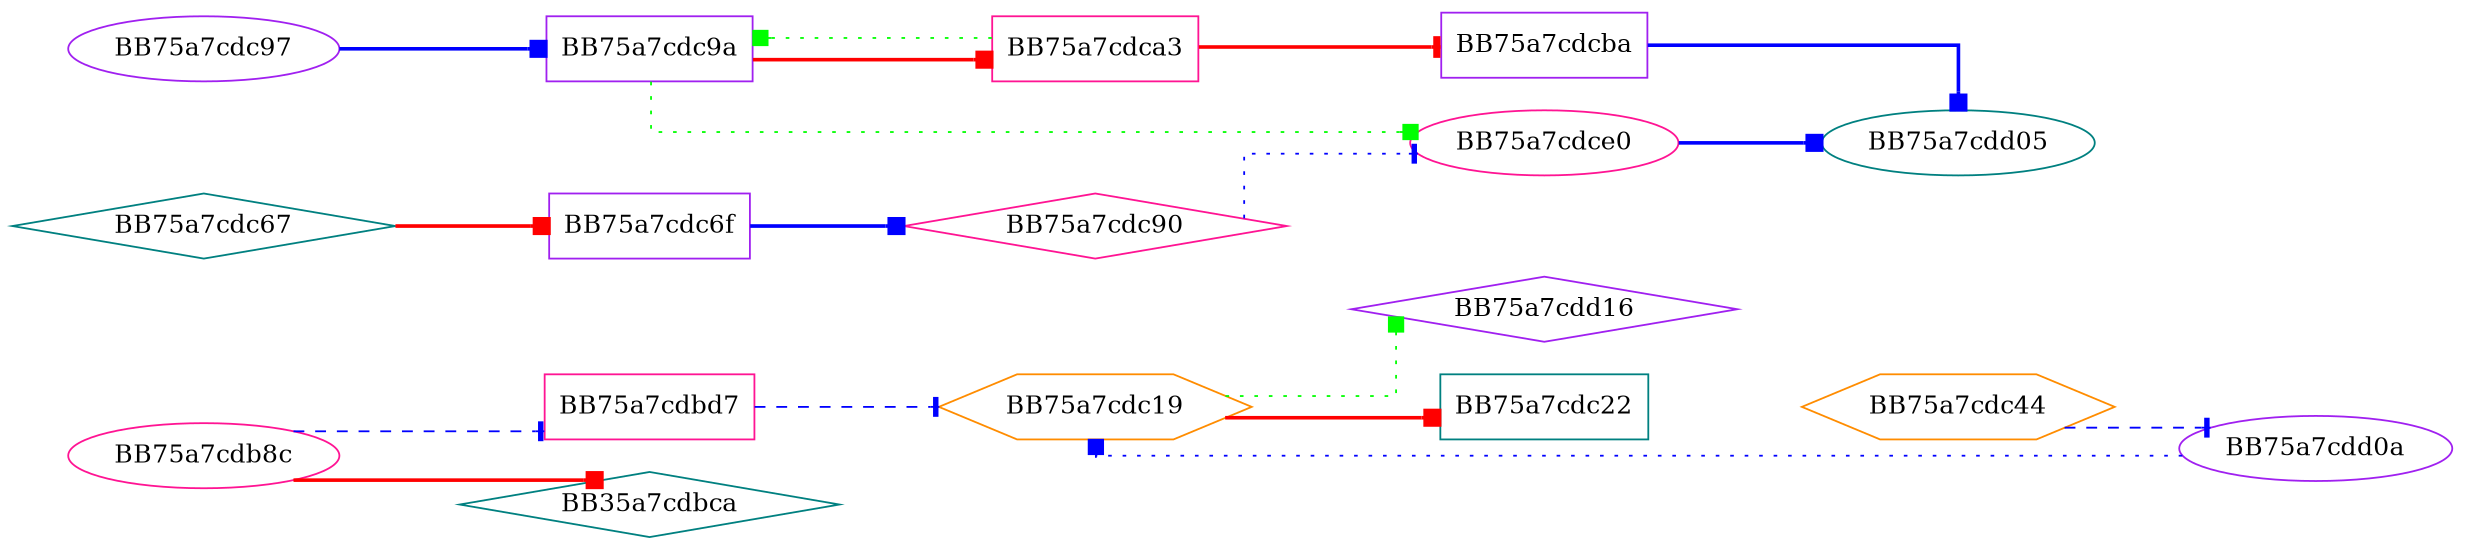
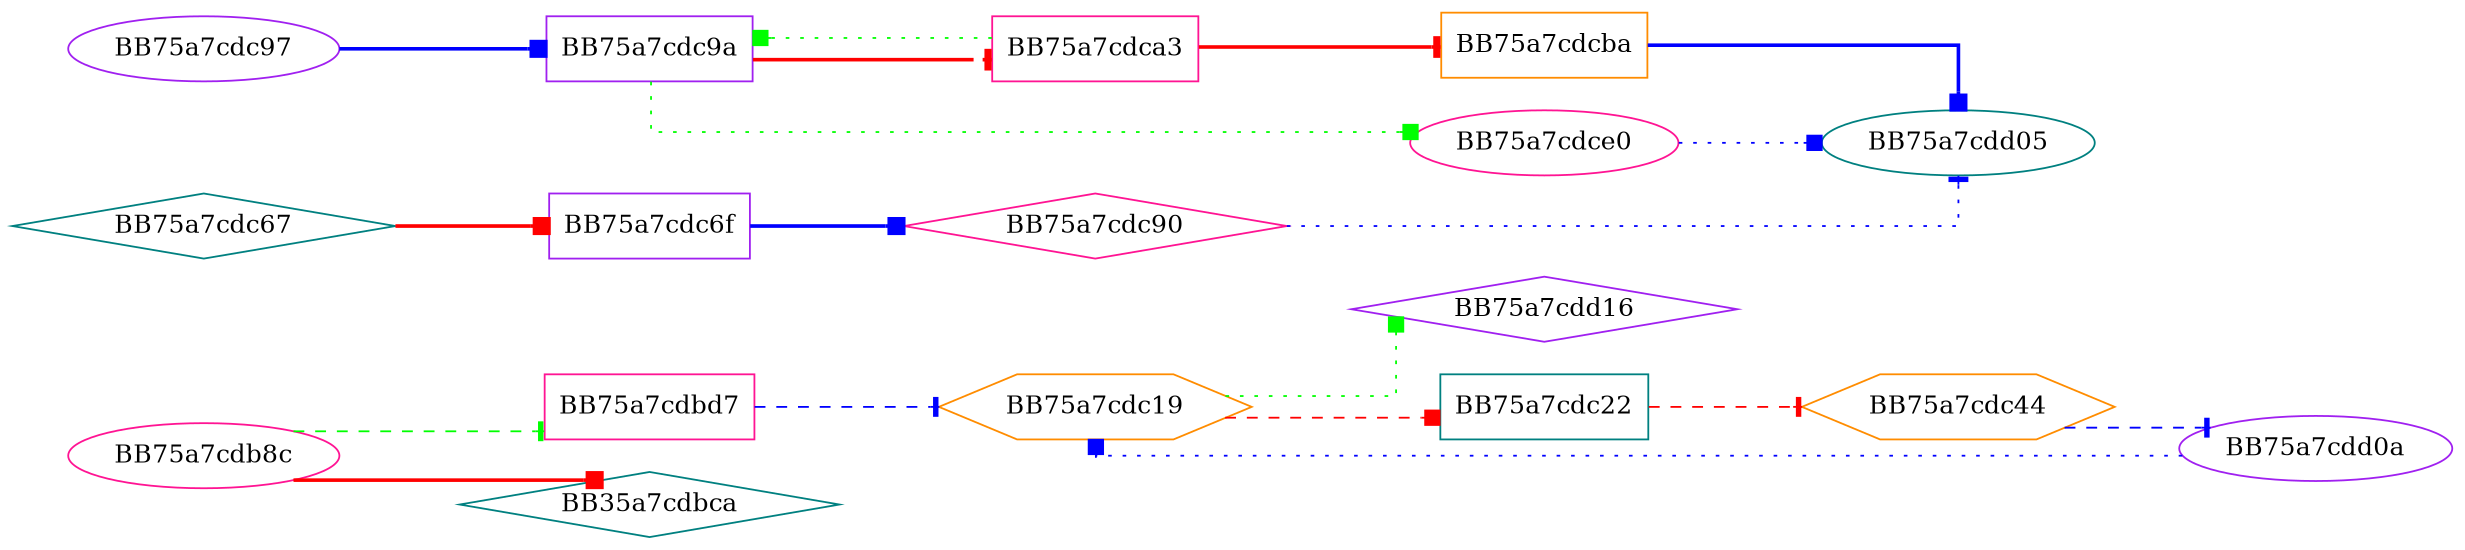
node "BB75a7cdcba": color purple -> darkorange
edge "BB75a7cdc9a" -> "BB75a7cdca3": arrowhead box -> tee
edge "BB75a7cdce0" -> "BB75a7cdd05": style bold -> dotted
edge "BB75a7cdc90" -> "BB75a7cdce0": now "BB75a7cdc90" -> "BB75a7cdd05"
edge "BB75a7cdc22" -> "BB75a7cdc44": added
edge "BB75a7cdc19" -> "BB75a7cdc22": style bold -> dashed
edge "BB75a7cdb8c" -> "BB75a7cdbd7": color blue -> green
